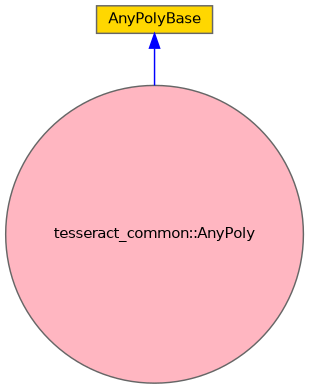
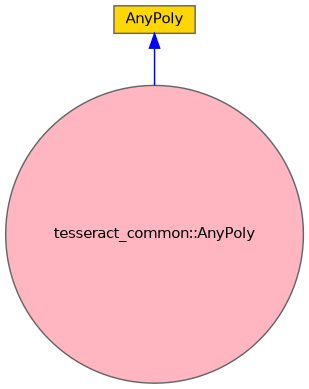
node "AnyPolyBase": label "AnyPolyBase" -> "AnyPoly"
